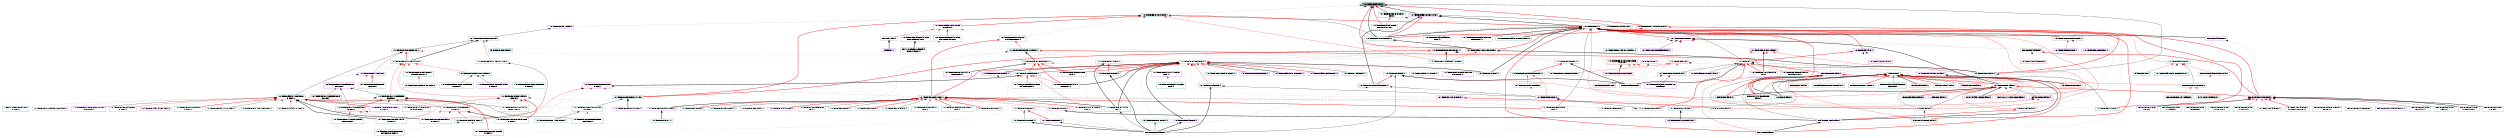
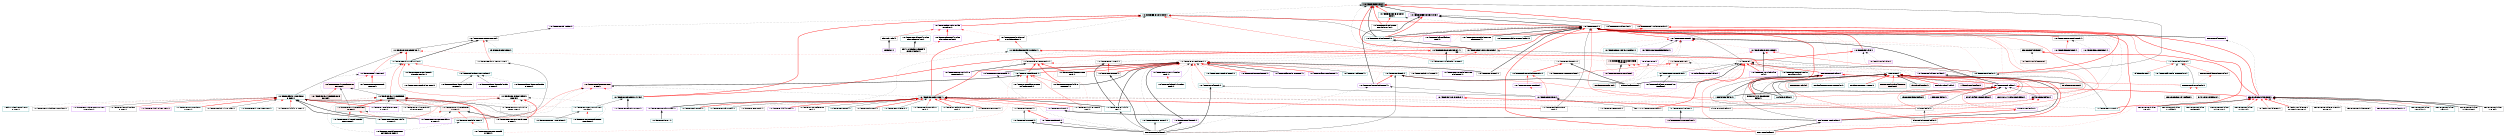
edge "MovieSceneEvaluation.h" -> "MovieSceneEvaluationTemplate.h": style bold -> solid
edge "MaterialTrackEditor.h" -> "ISequencerTrackEditor.h": color red -> black
